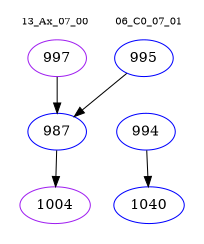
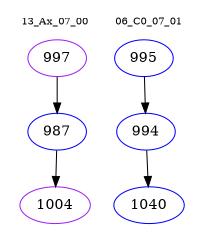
edge "995" -> "987": now "995" -> "994"
